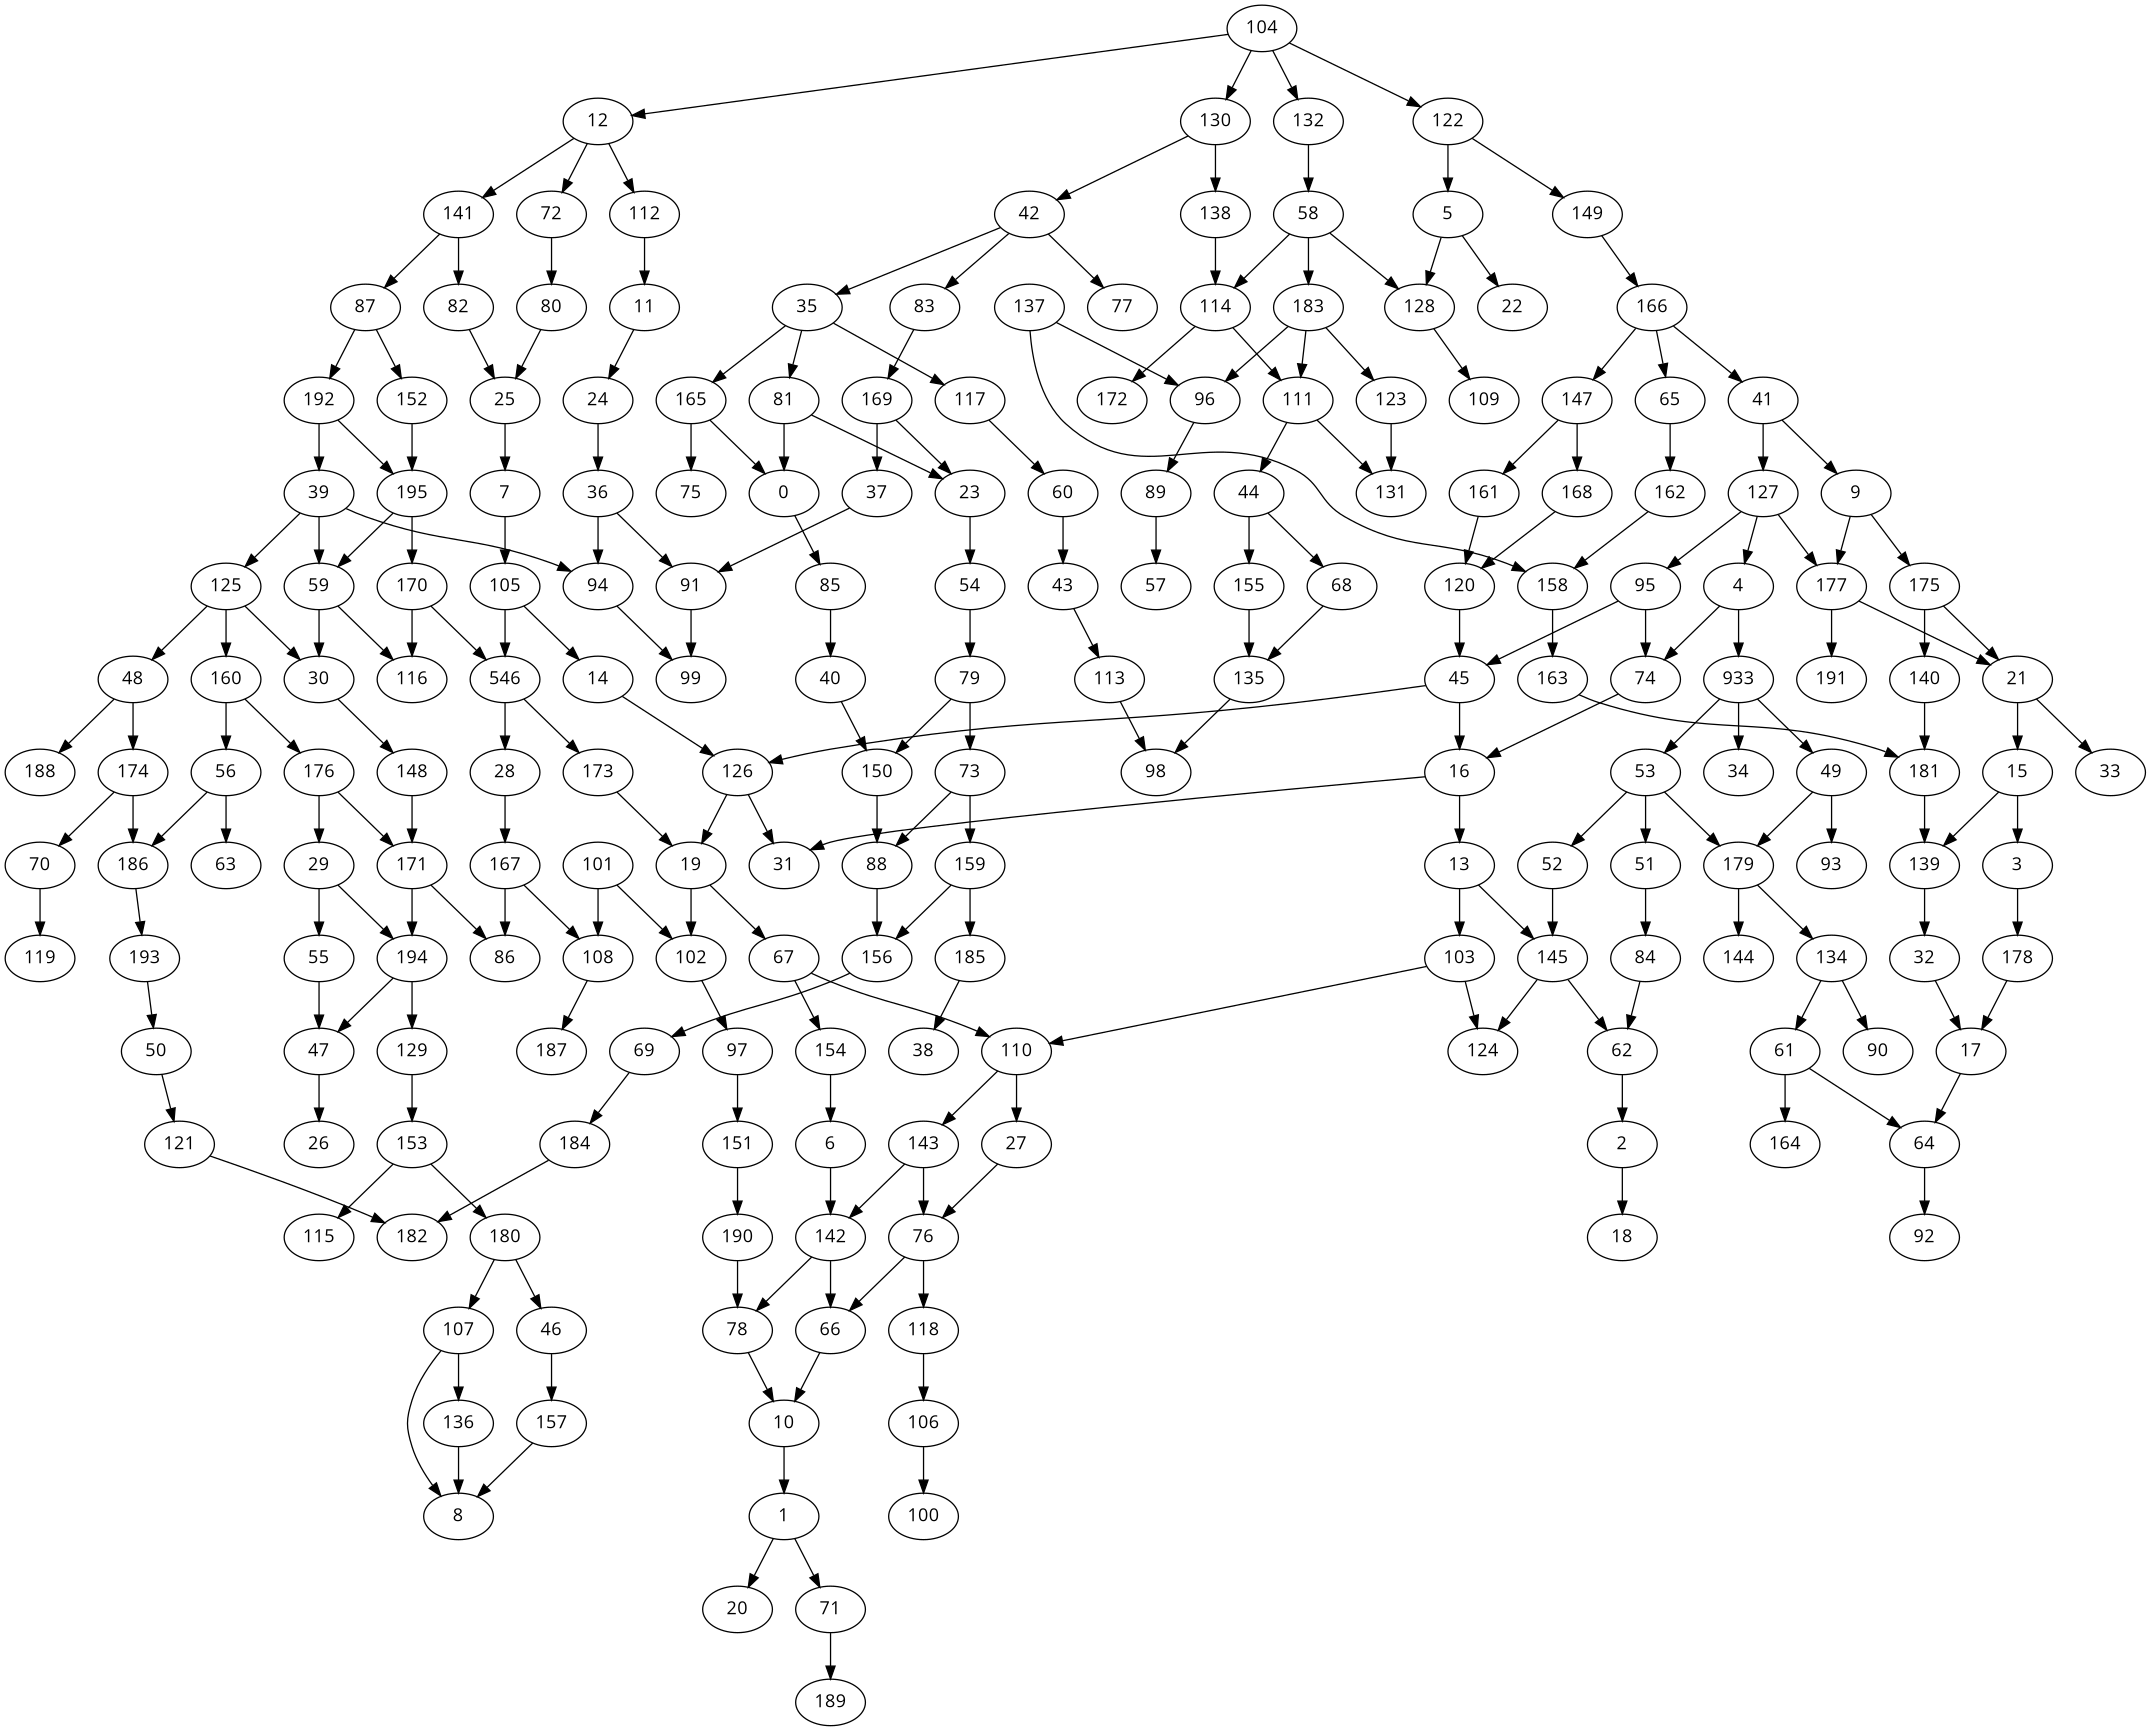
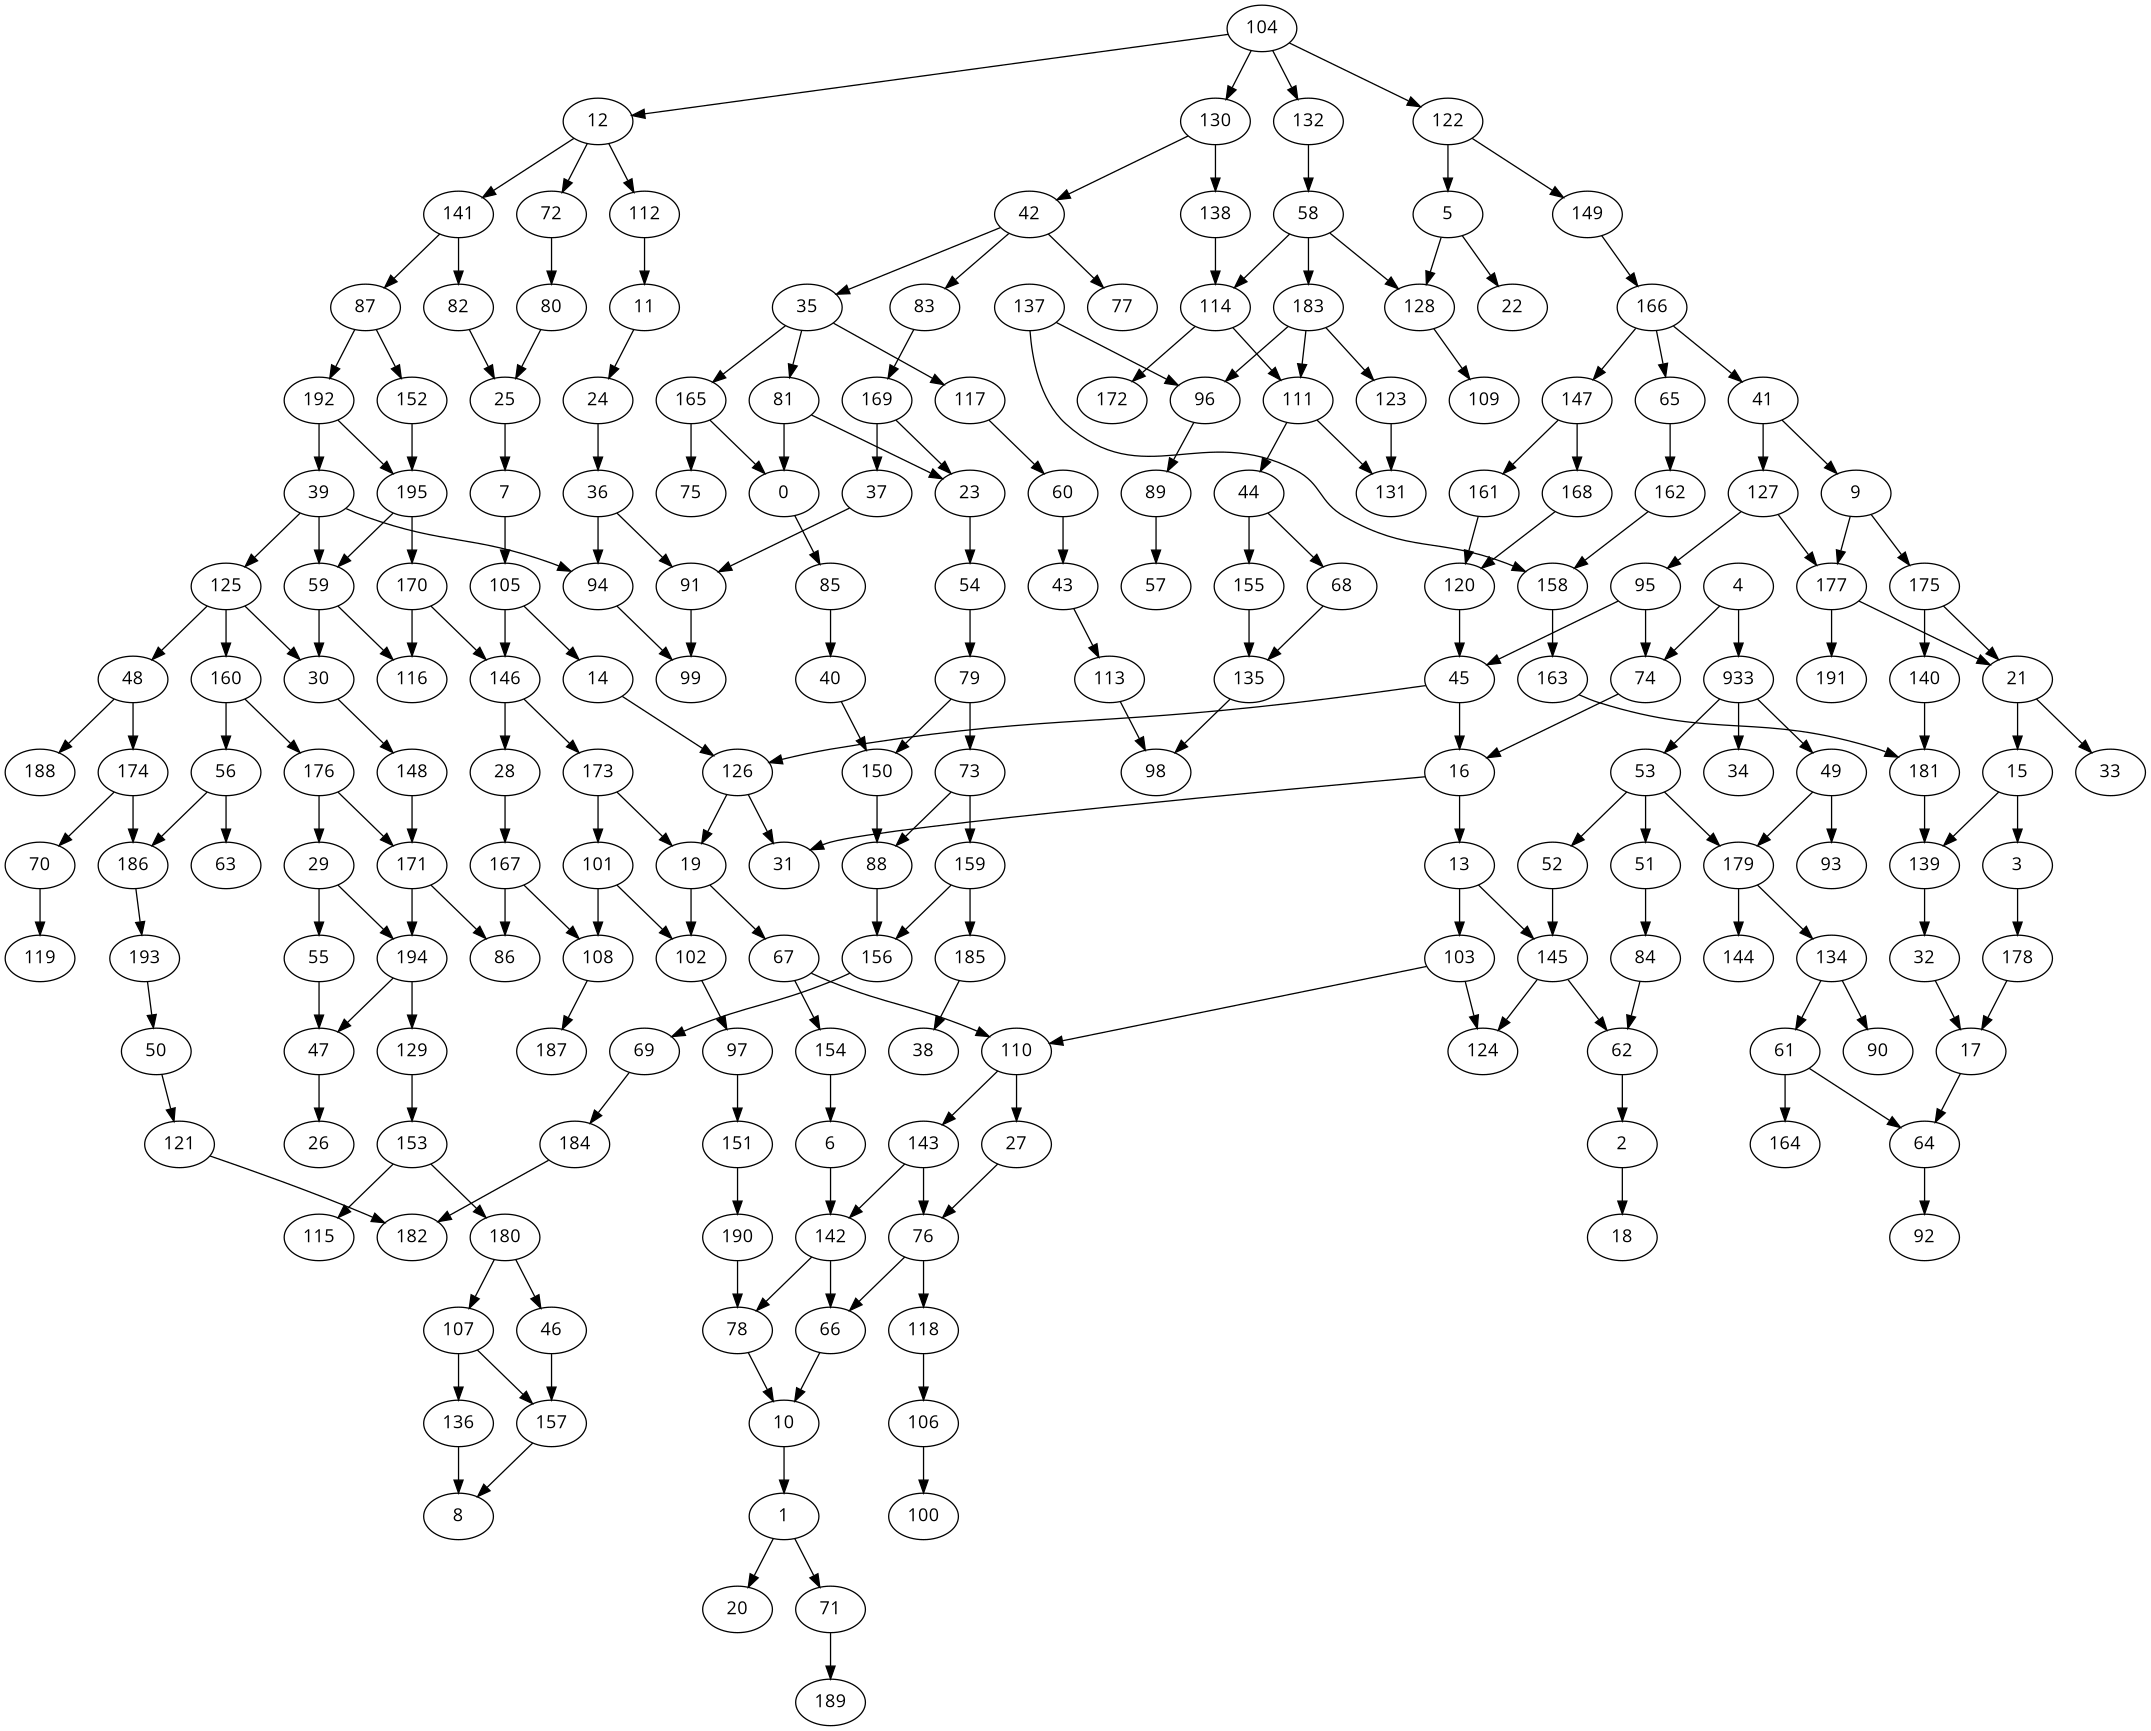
edge "127" -> "4": removed
node "546": label "546" -> "146"
edge "173" -> "101": added
edge "107" -> "8": now "107" -> "157"
